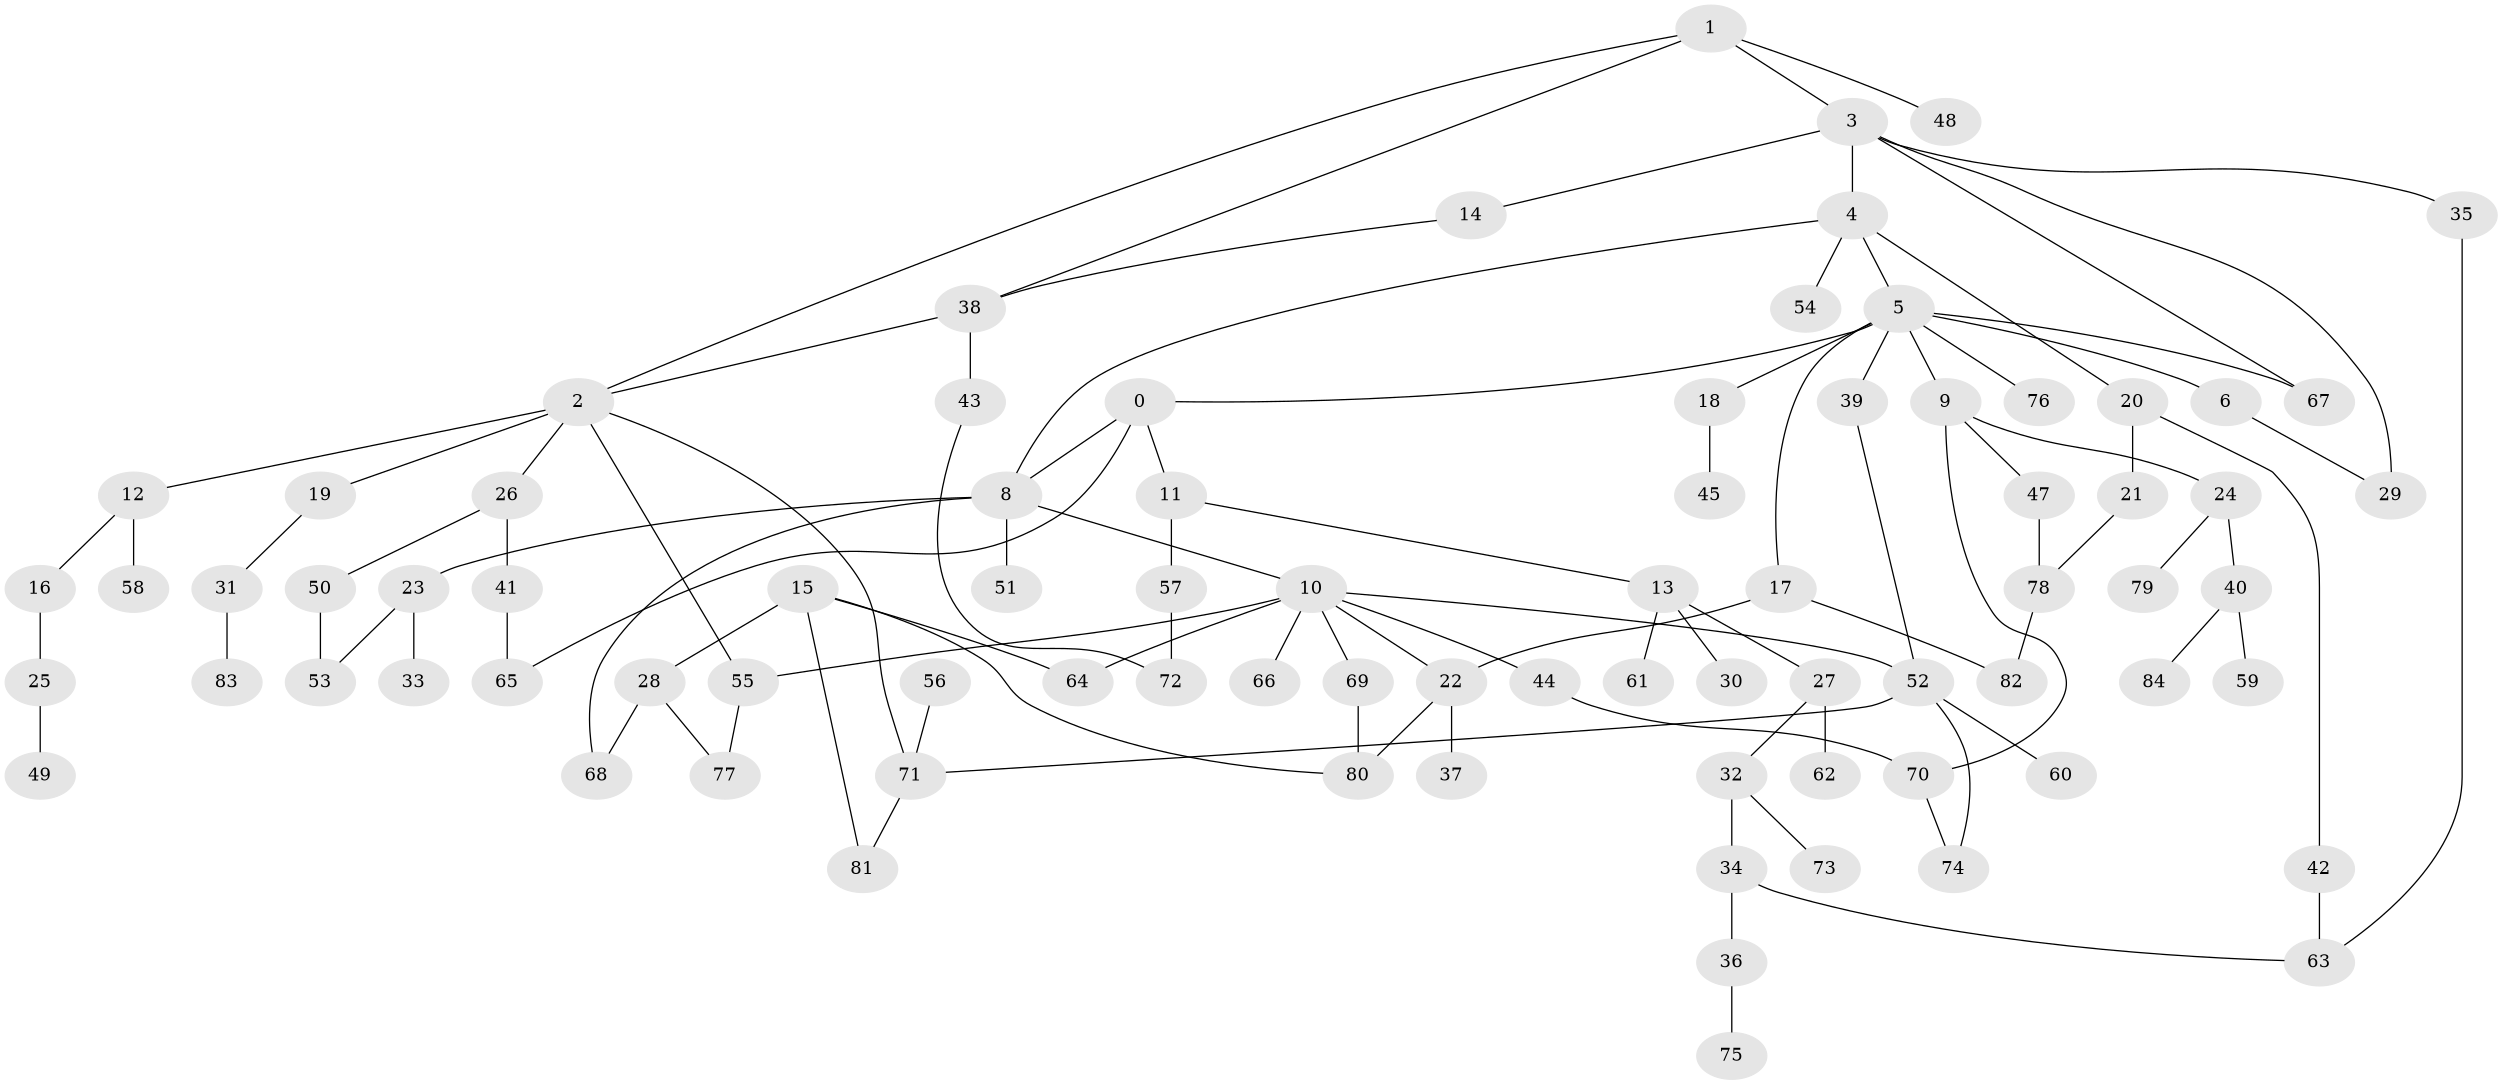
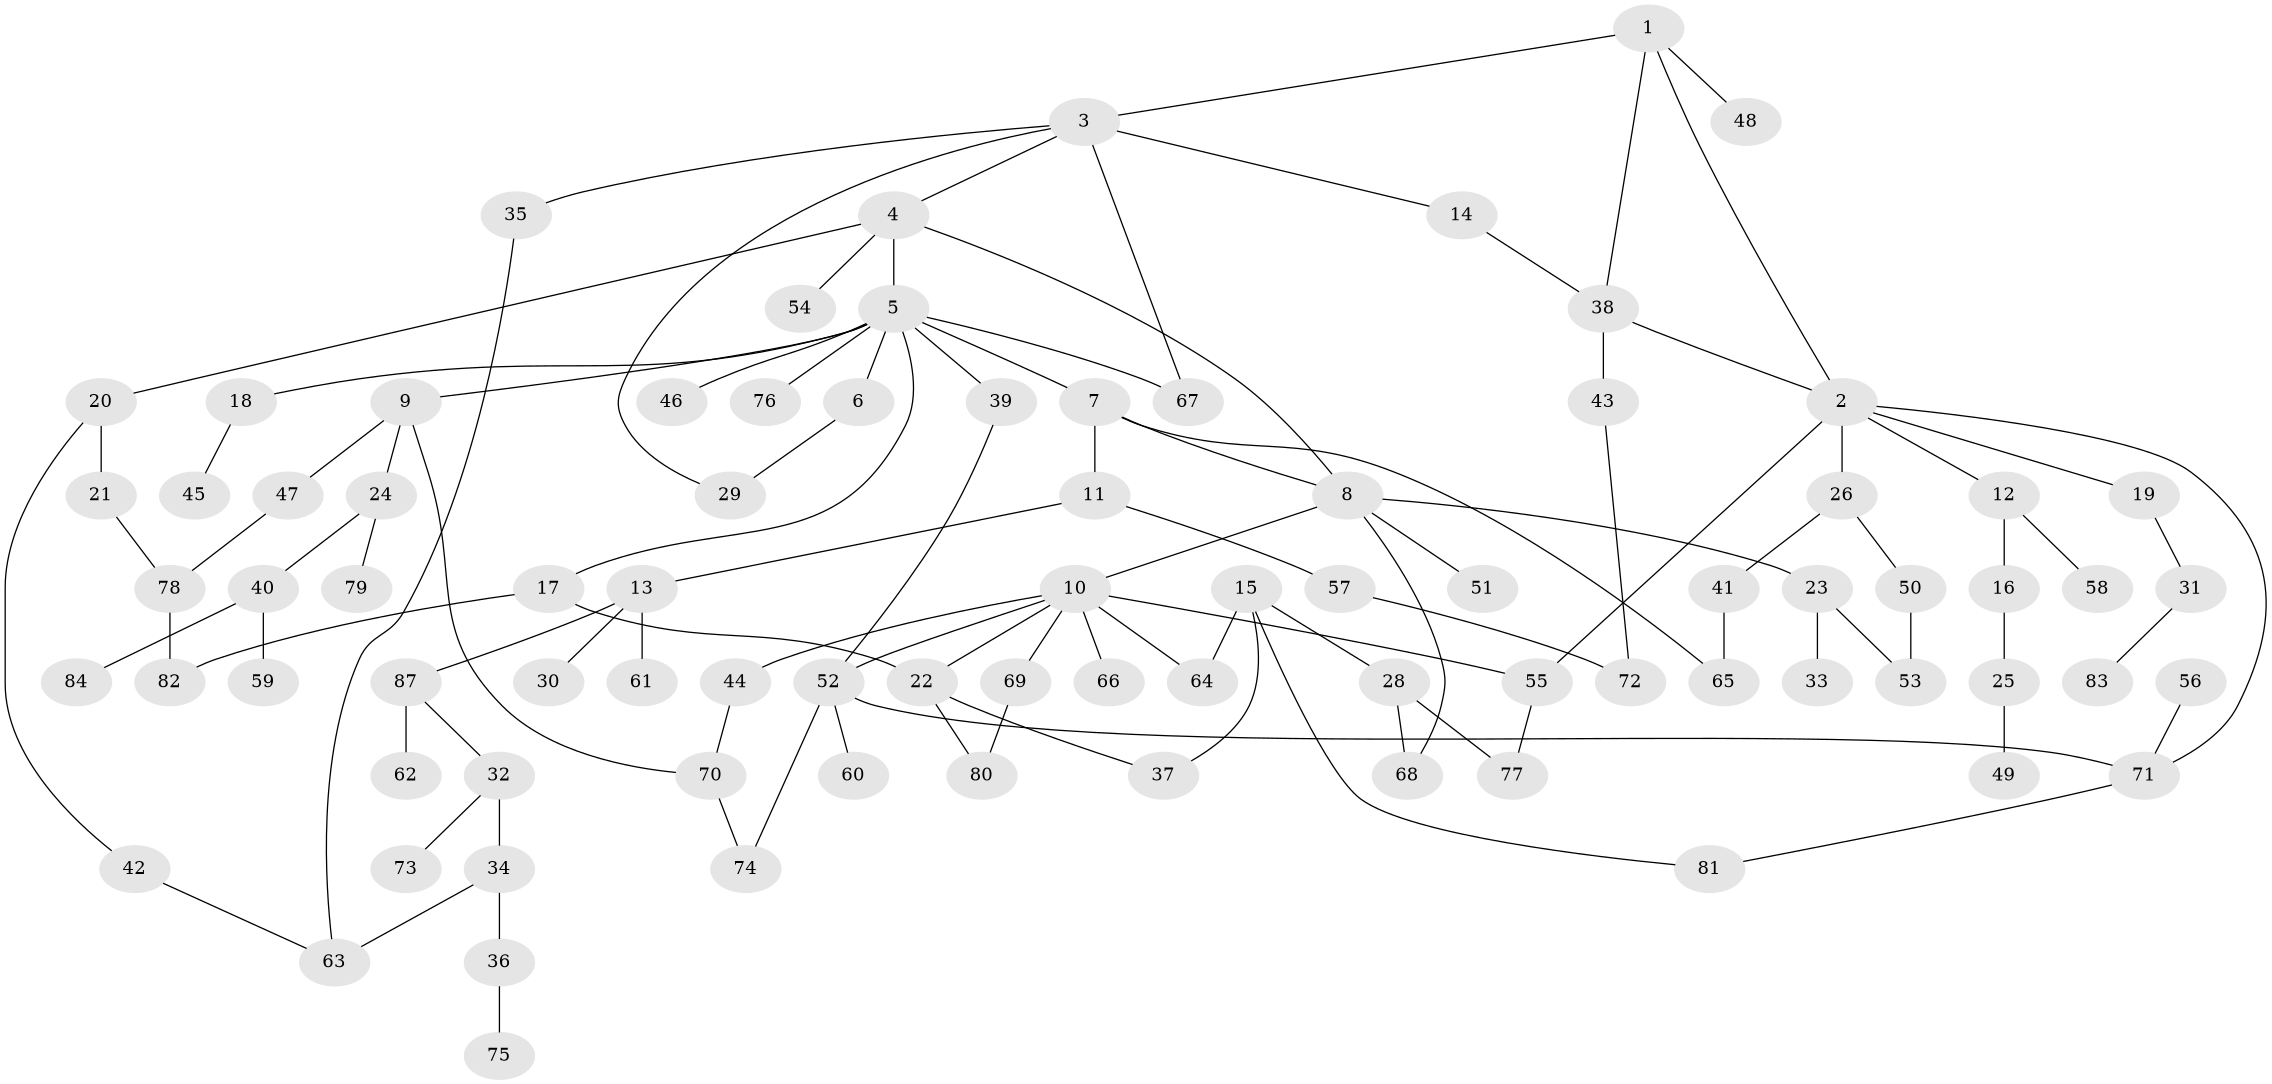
node "46": added
node "0": label "0" -> "7"
node "27": label "27" -> "87"
edge "15" -- "80": now "15" -- "37"
